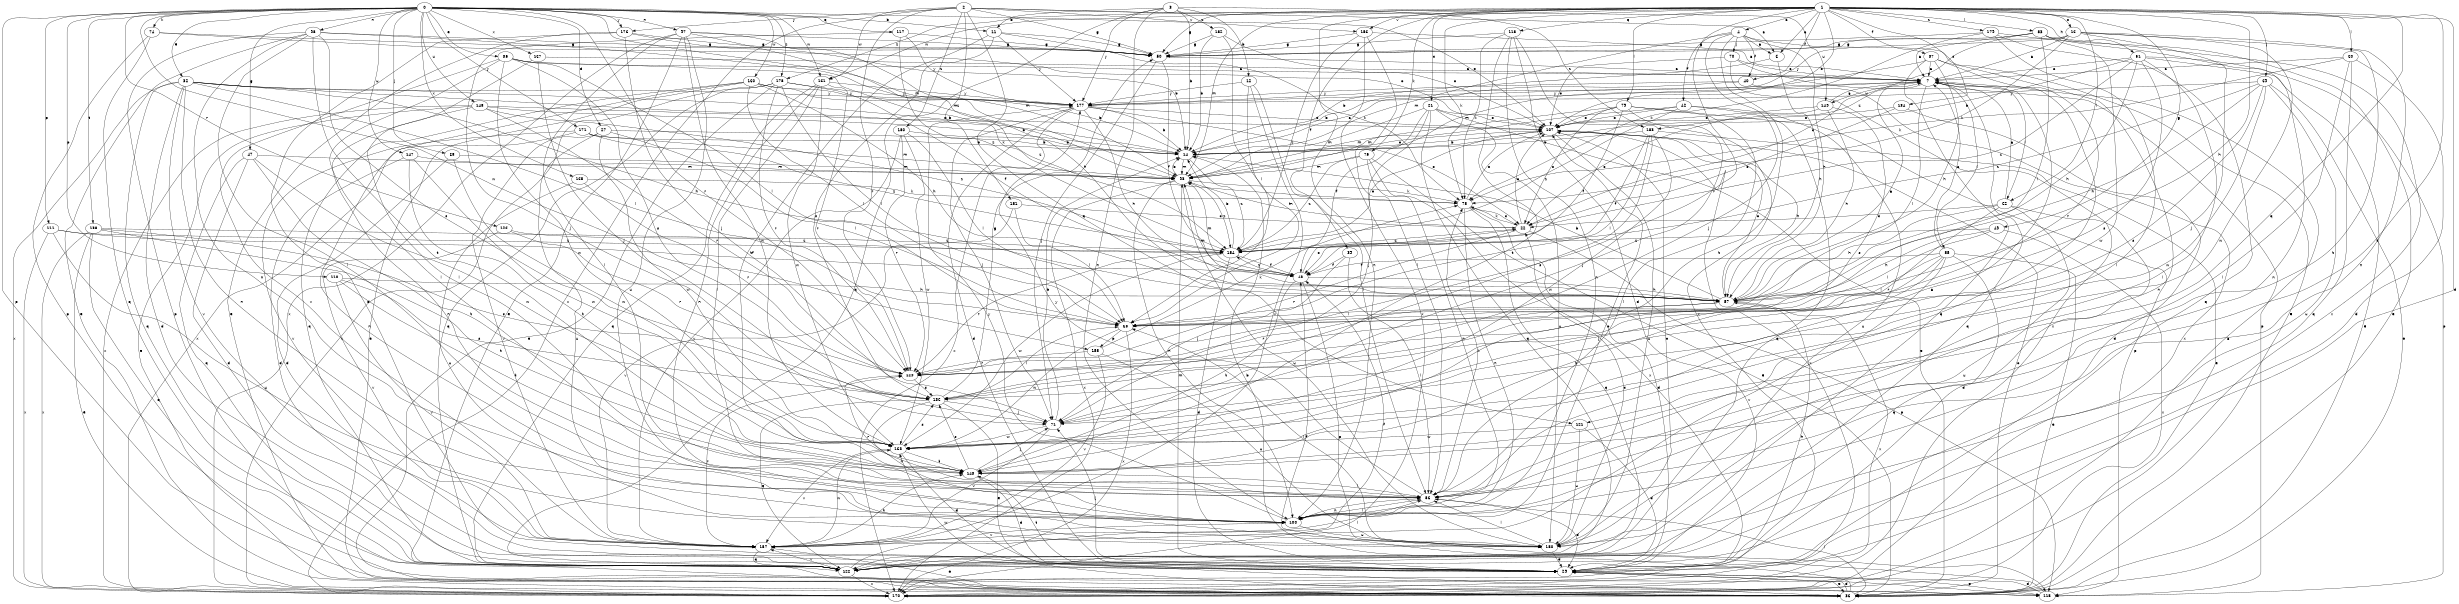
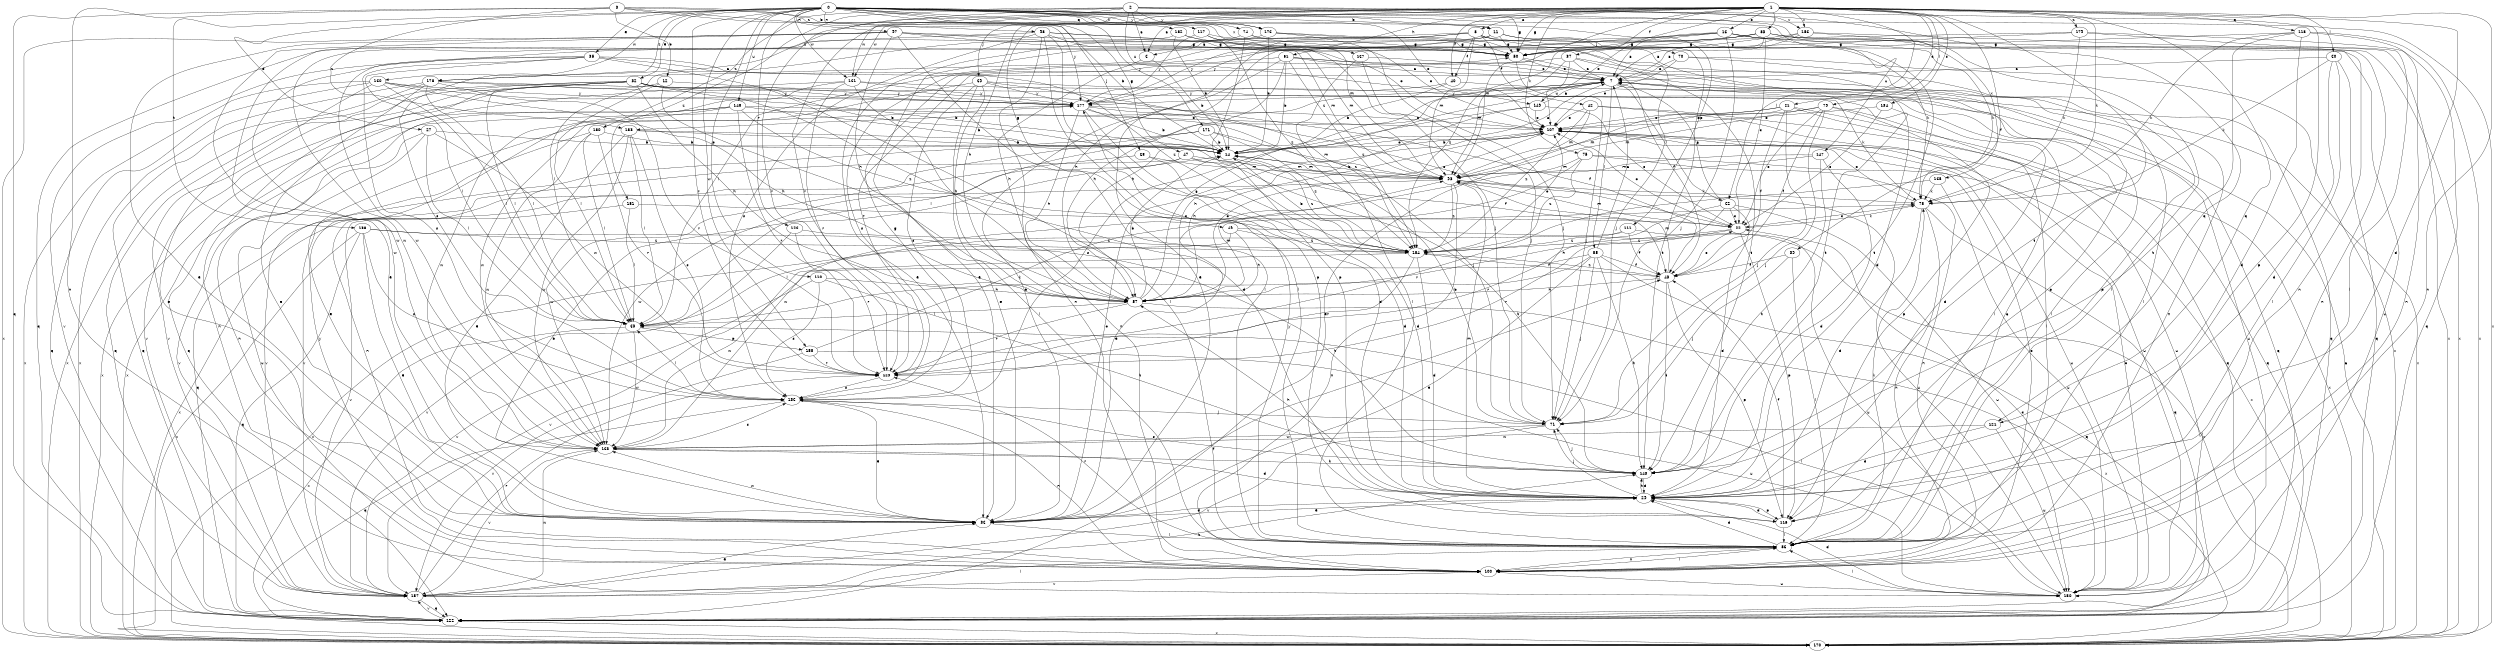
node "4": label "4" -> "8"
edge "27" -> "163": now "27" -> "129"
edge "143" -> "86": now "115" -> "86"
